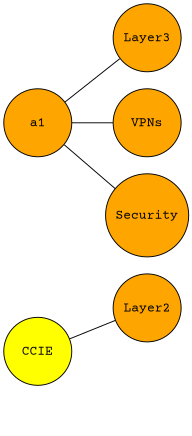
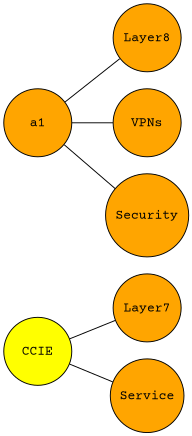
node "Layer3": label "Layer3" -> "Layer8"
node "Layer2": label "Layer2" -> "Layer7"
node "Service": added
